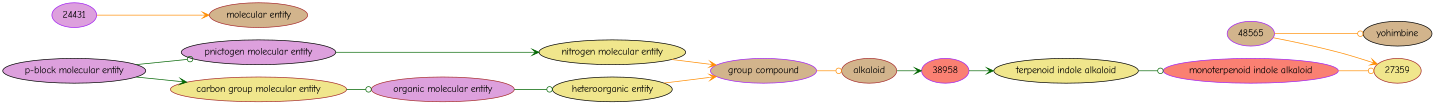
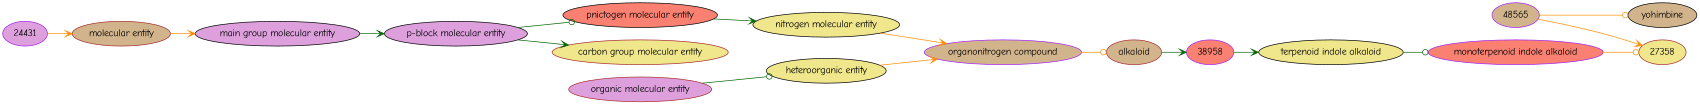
node "main group molecular entity": added
node "pnictogen molecular entity": fillcolor plum -> salmon
node "group compound": label "group compound" -> "organonitrogen compound"
node "27359": label "27359" -> "27358"
edge "carbon group molecular entity" -> "organic molecular entity": removed
